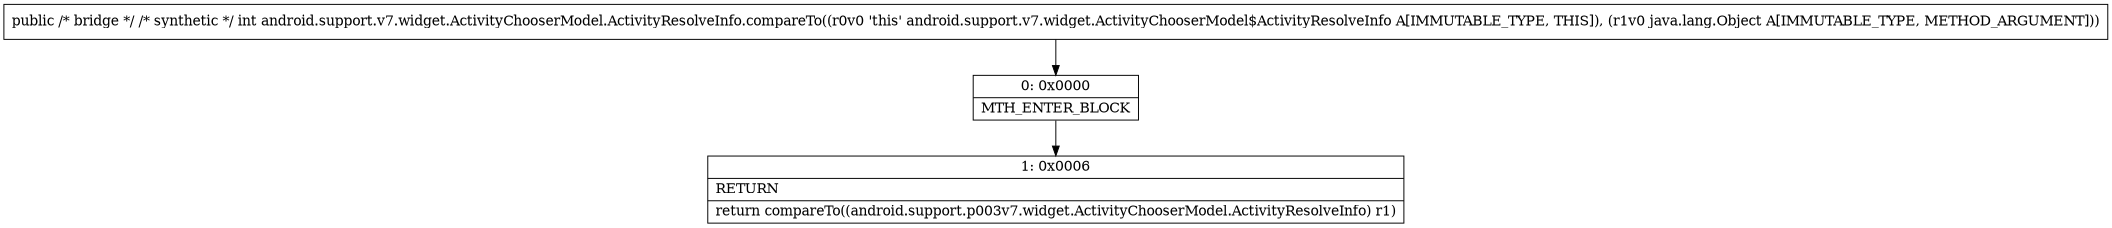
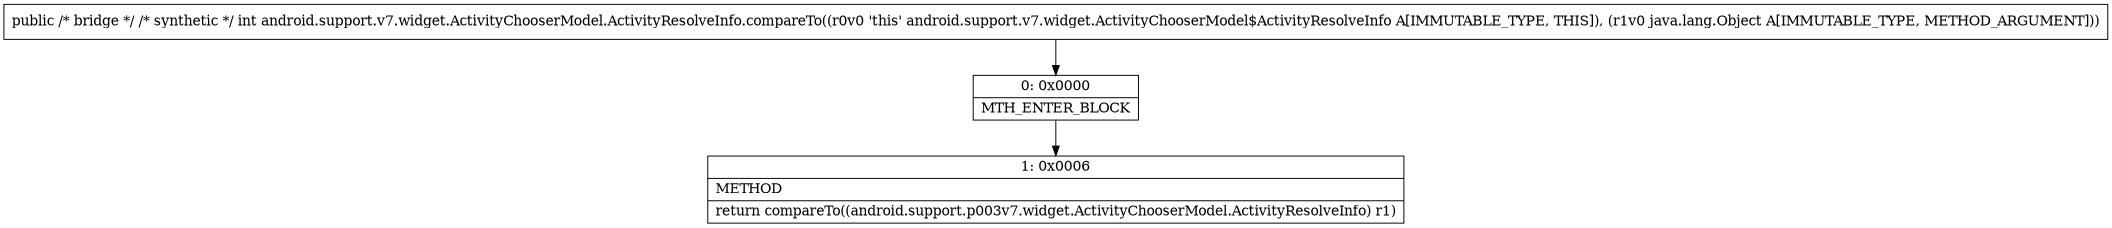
node "1: 0x0006": text "RETURN" -> "METHOD"
